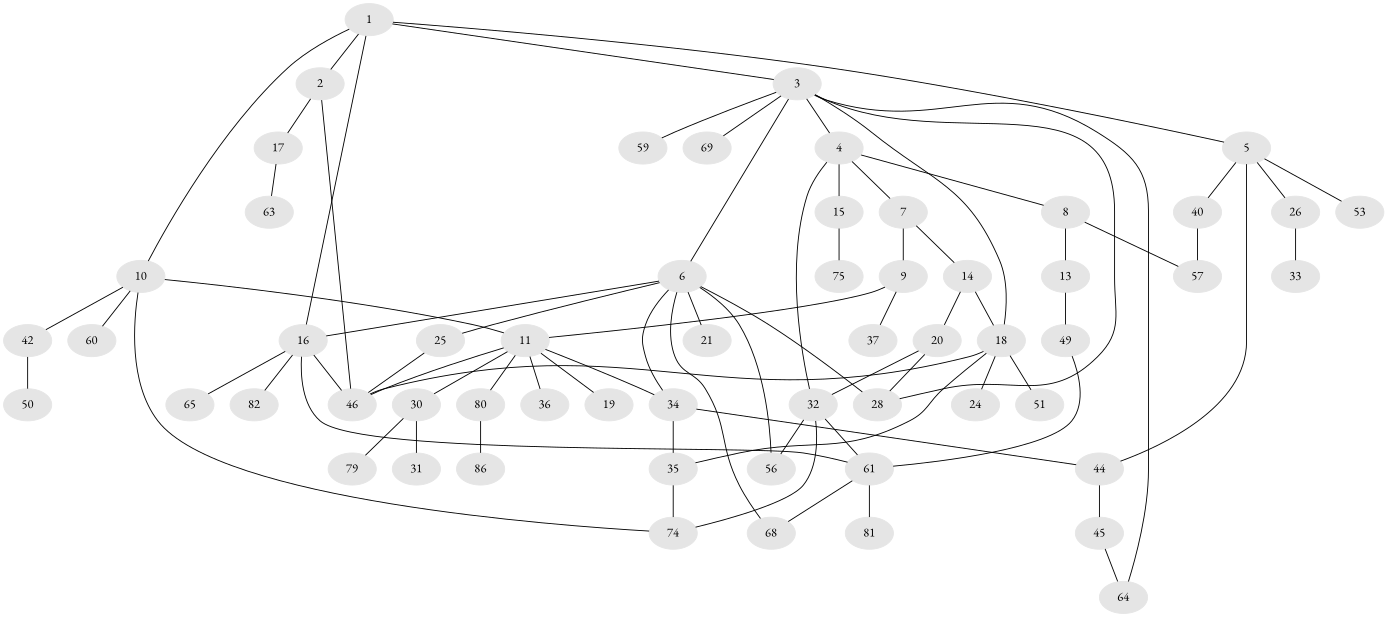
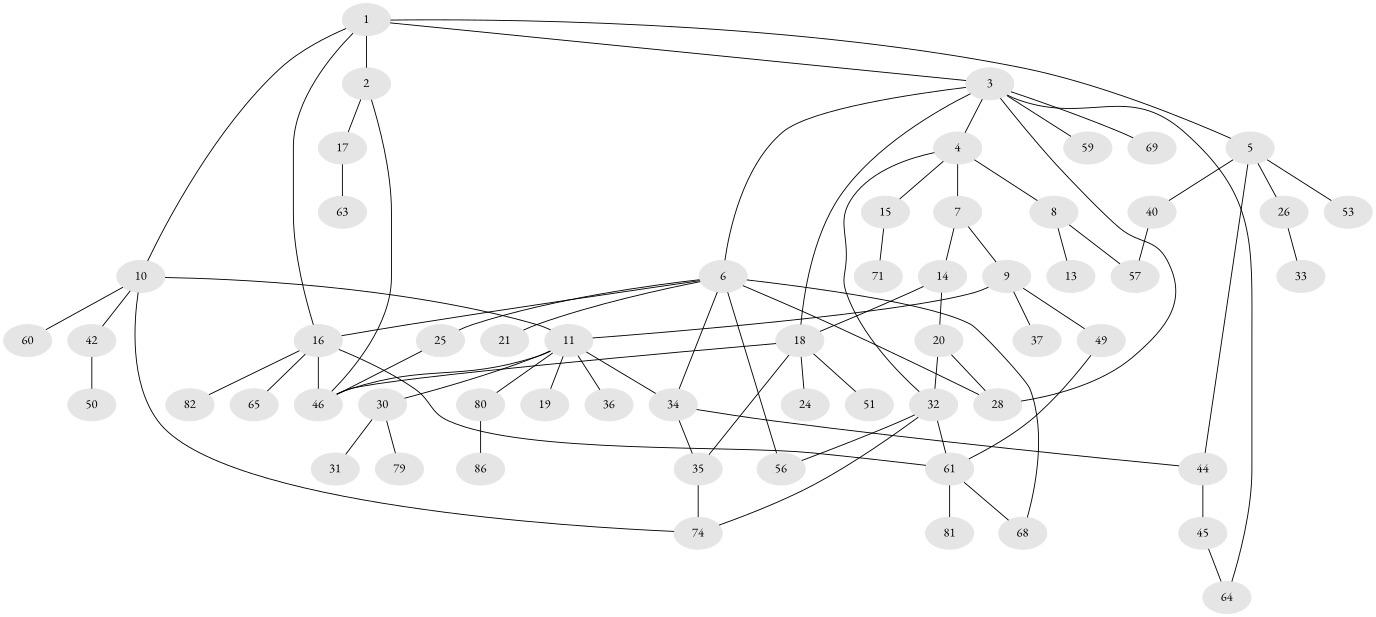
node "75": label "75" -> "71"
edge "13" -- "49": now "9" -- "49"
